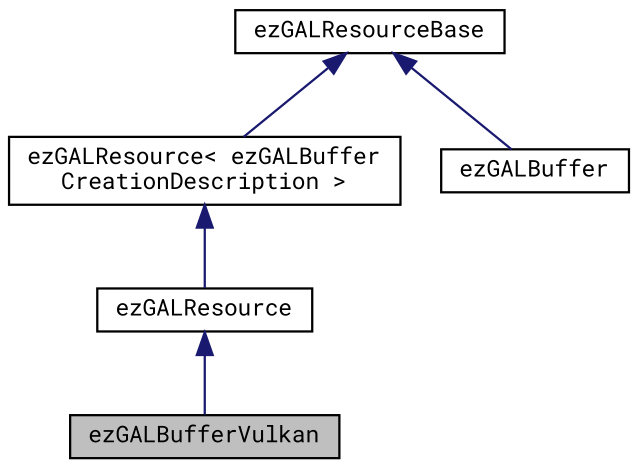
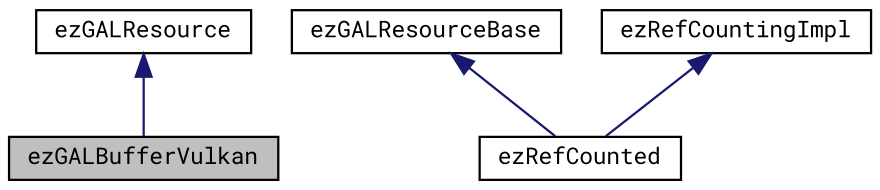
node "ezRefCountingImpl": added
node "ezGALResource< ezGALBuffer CreationDescription >": removed
node "ezGALBuffer": label "ezGALBuffer" -> "ezRefCounted"
